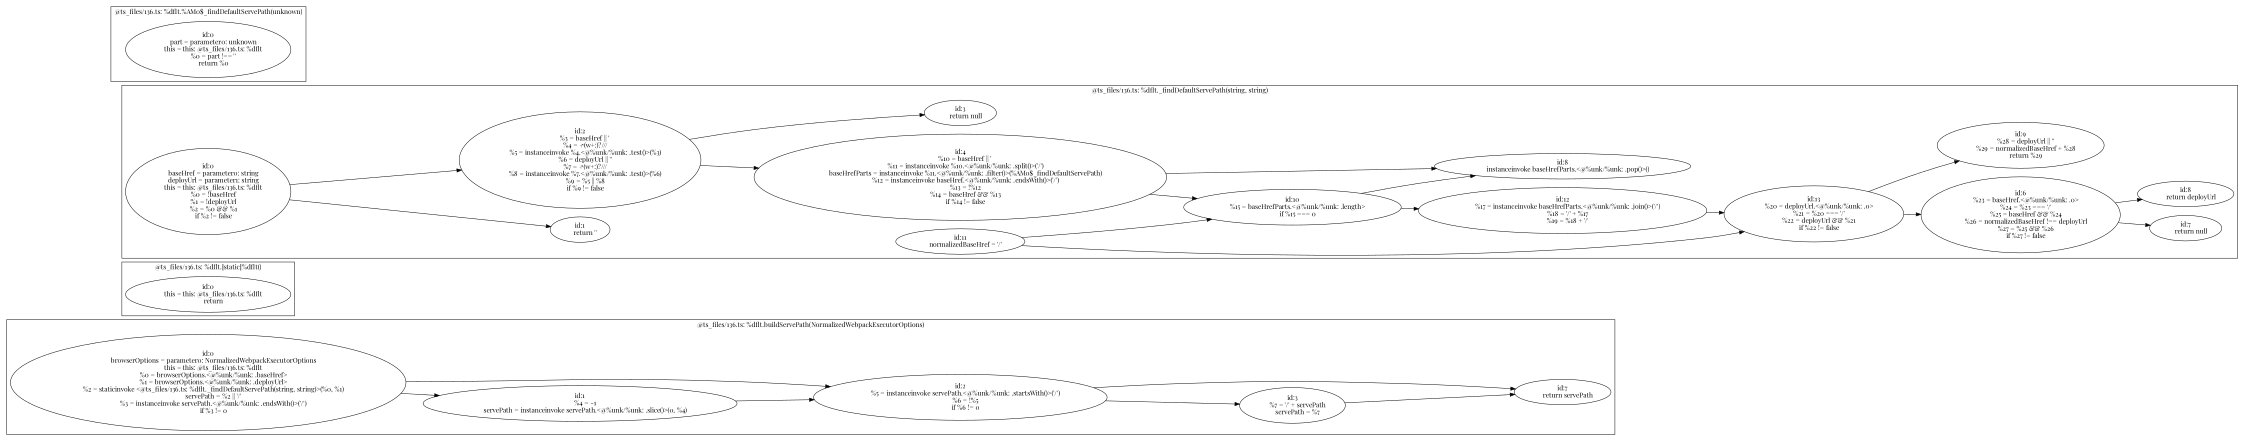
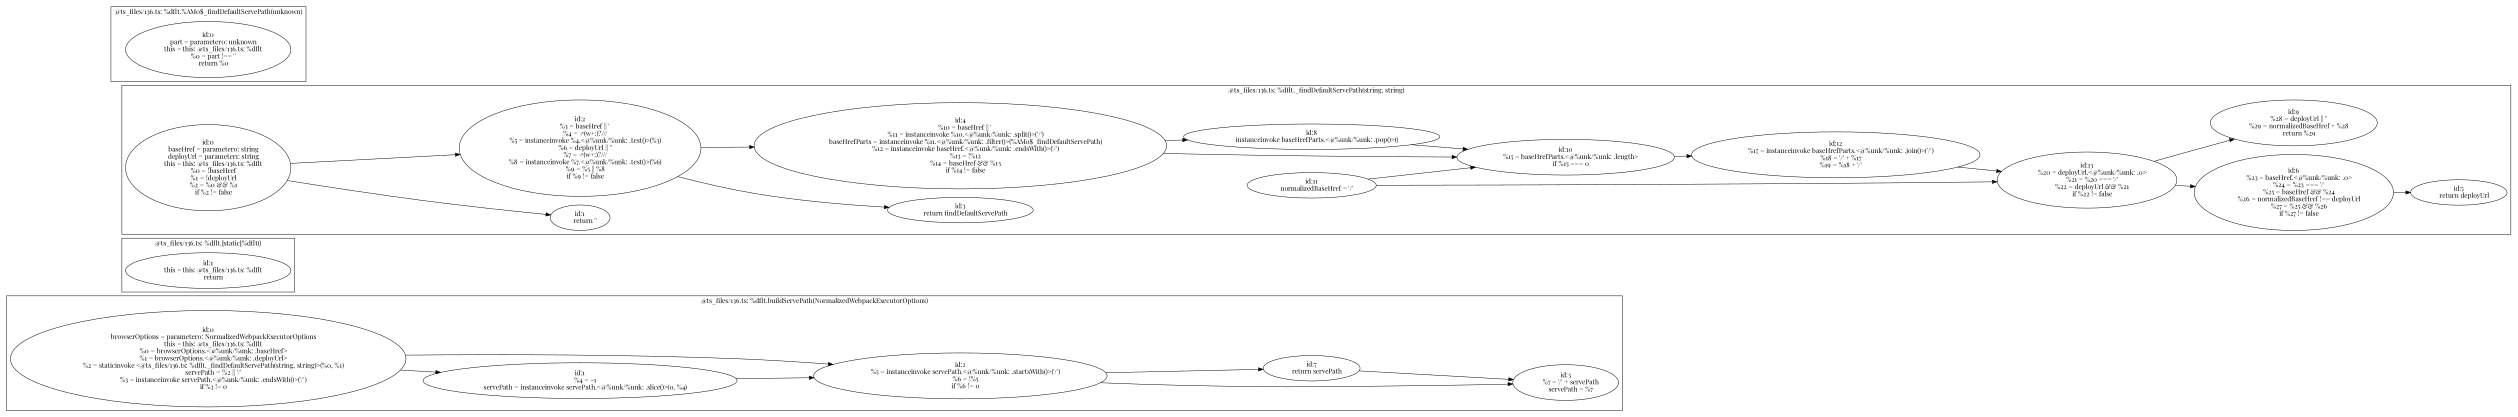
node "id:3 return null": label "id:3 return null" -> "id:3 return findDefaultServePath"
edge "id:10 %15 = baseHrefParts.<@%unk/%unk: .length> if %15 === 0" -> "id:8 instanceinvoke baseHrefParts.<@%unk/%unk: .pop()>()": reversed
node "id:8 return deployUrl": label "id:8 return deployUrl" -> "id:5 return deployUrl"
node "id:7 return null": removed
node "id:0 this = this: @ts_files/136.ts: %dflt return": label "id:0 this = this: @ts_files/136.ts: %dflt return" -> "id:1 this = this: @ts_files/136.ts: %dflt return"
edge "id:3 %7 = '/' + servePath servePath = %7" -> "id:7 return servePath": reversed
